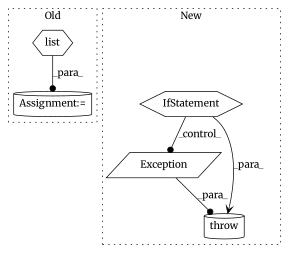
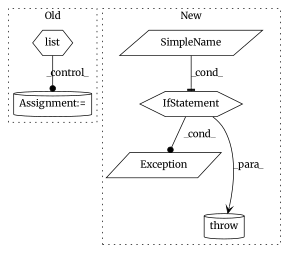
node "SimpleName": added
edge "list" -> "Assignment:=": label "_para_" -> "_control_"
edge "IfStatement" -> "Exception": label "_control_" -> "_cond_"
edge "Exception" -> "throw": removed, label "_para_"
